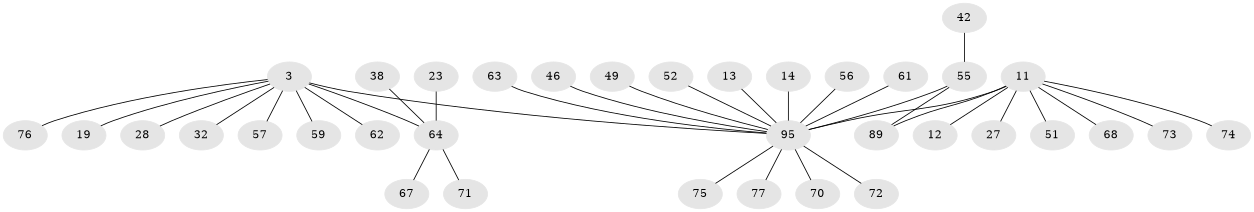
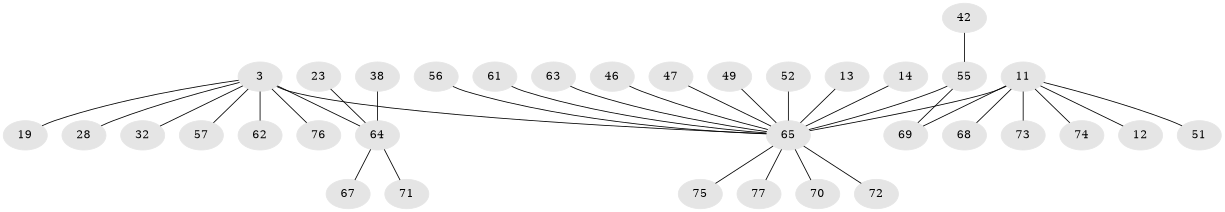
node "47": added
node "59": removed
node "95": label "95" -> "65"
node "89": label "89" -> "69"
node "27": removed
